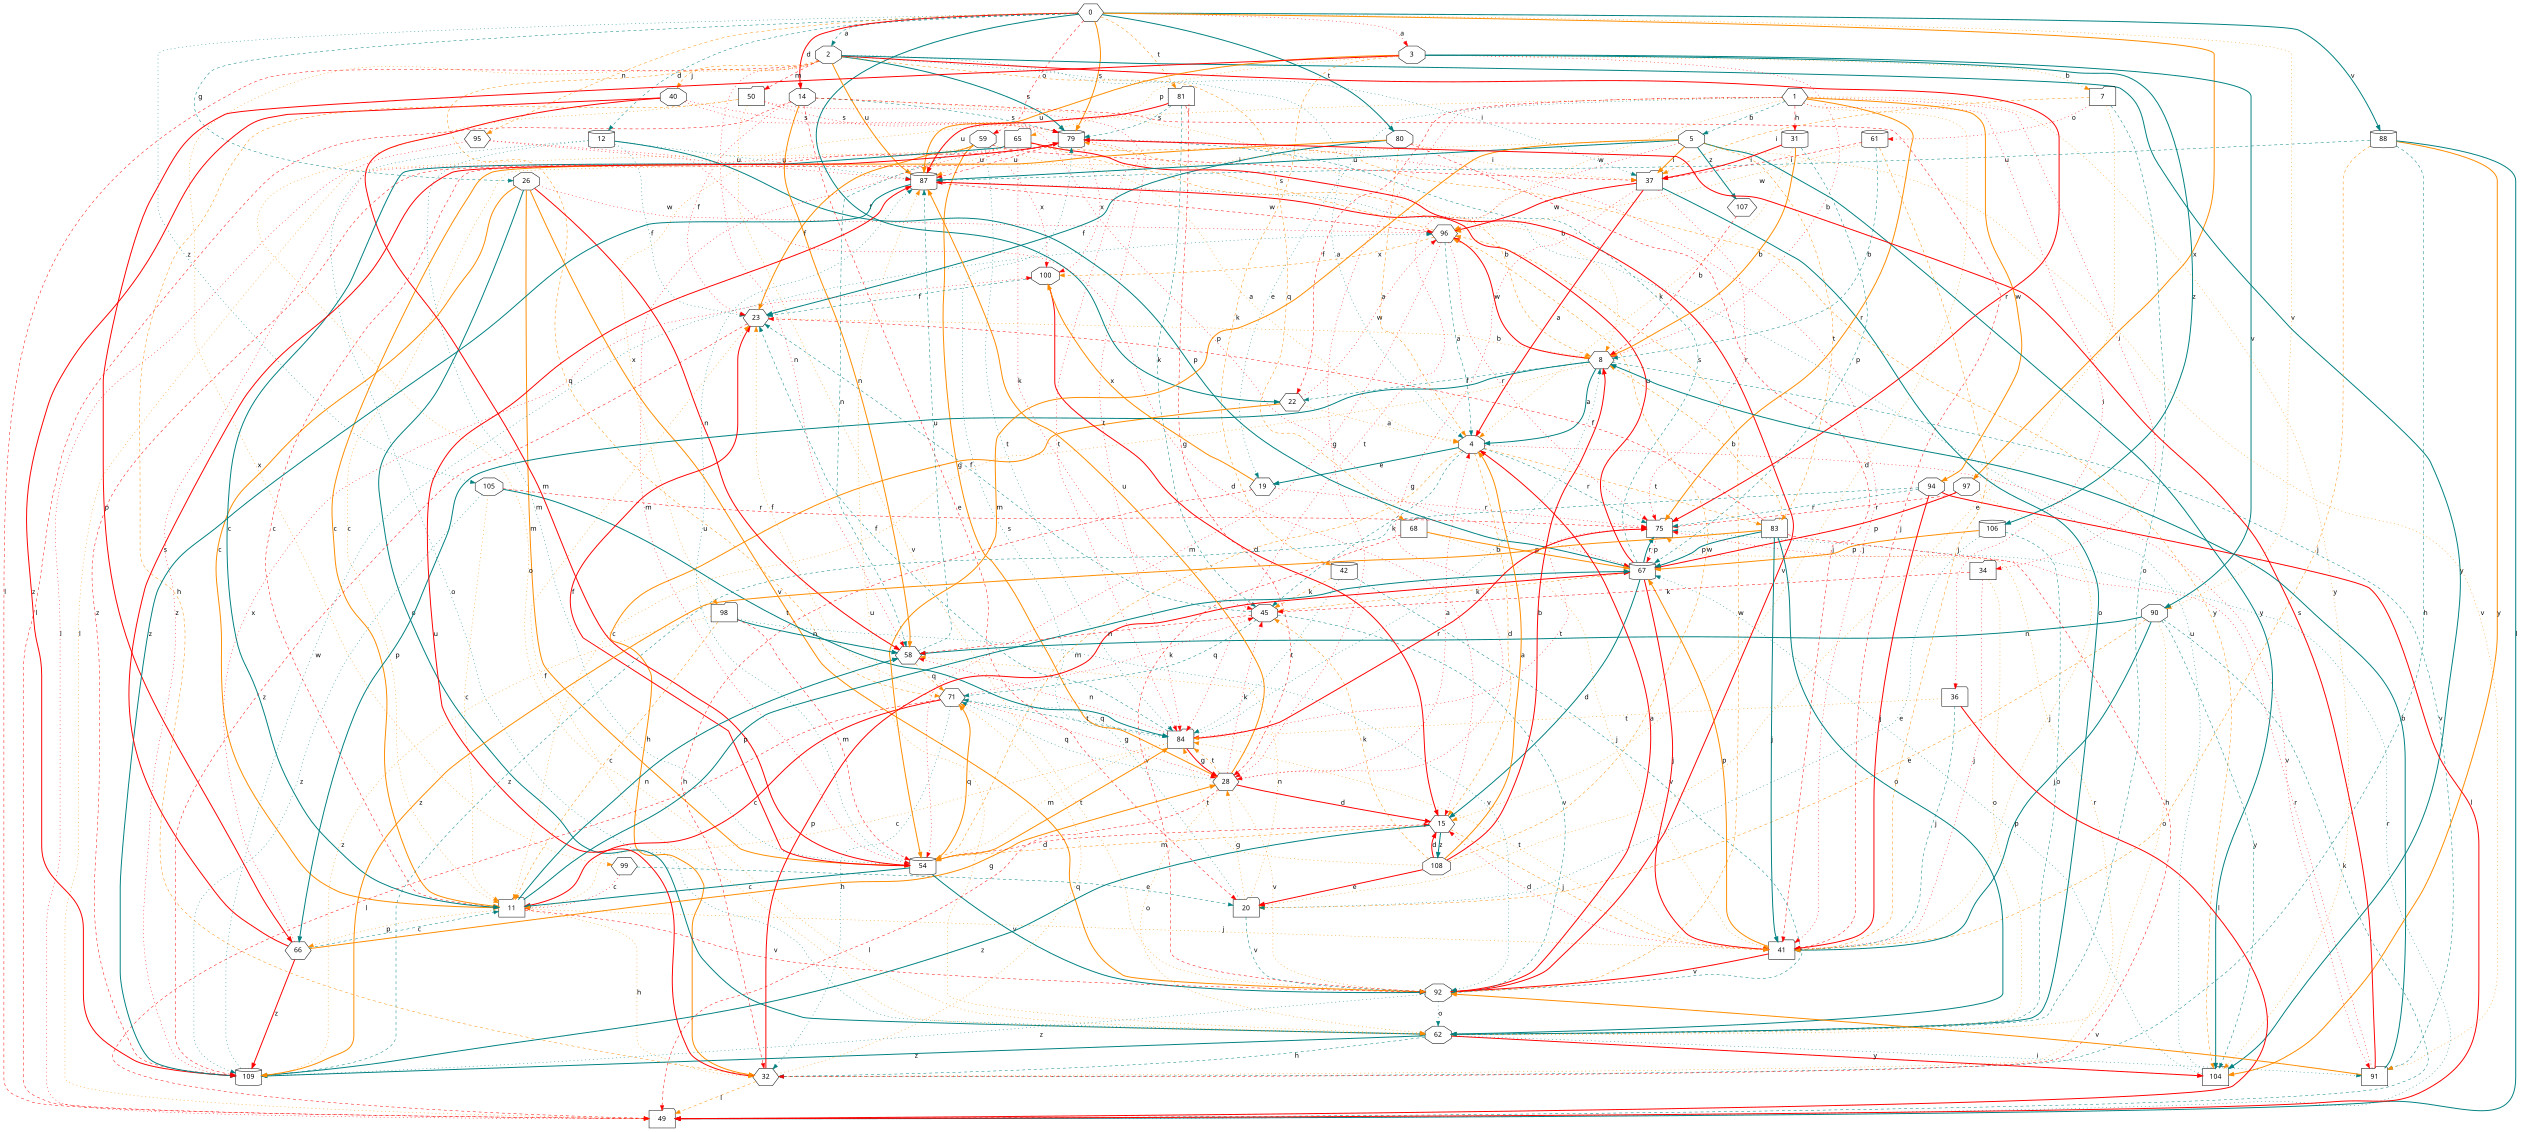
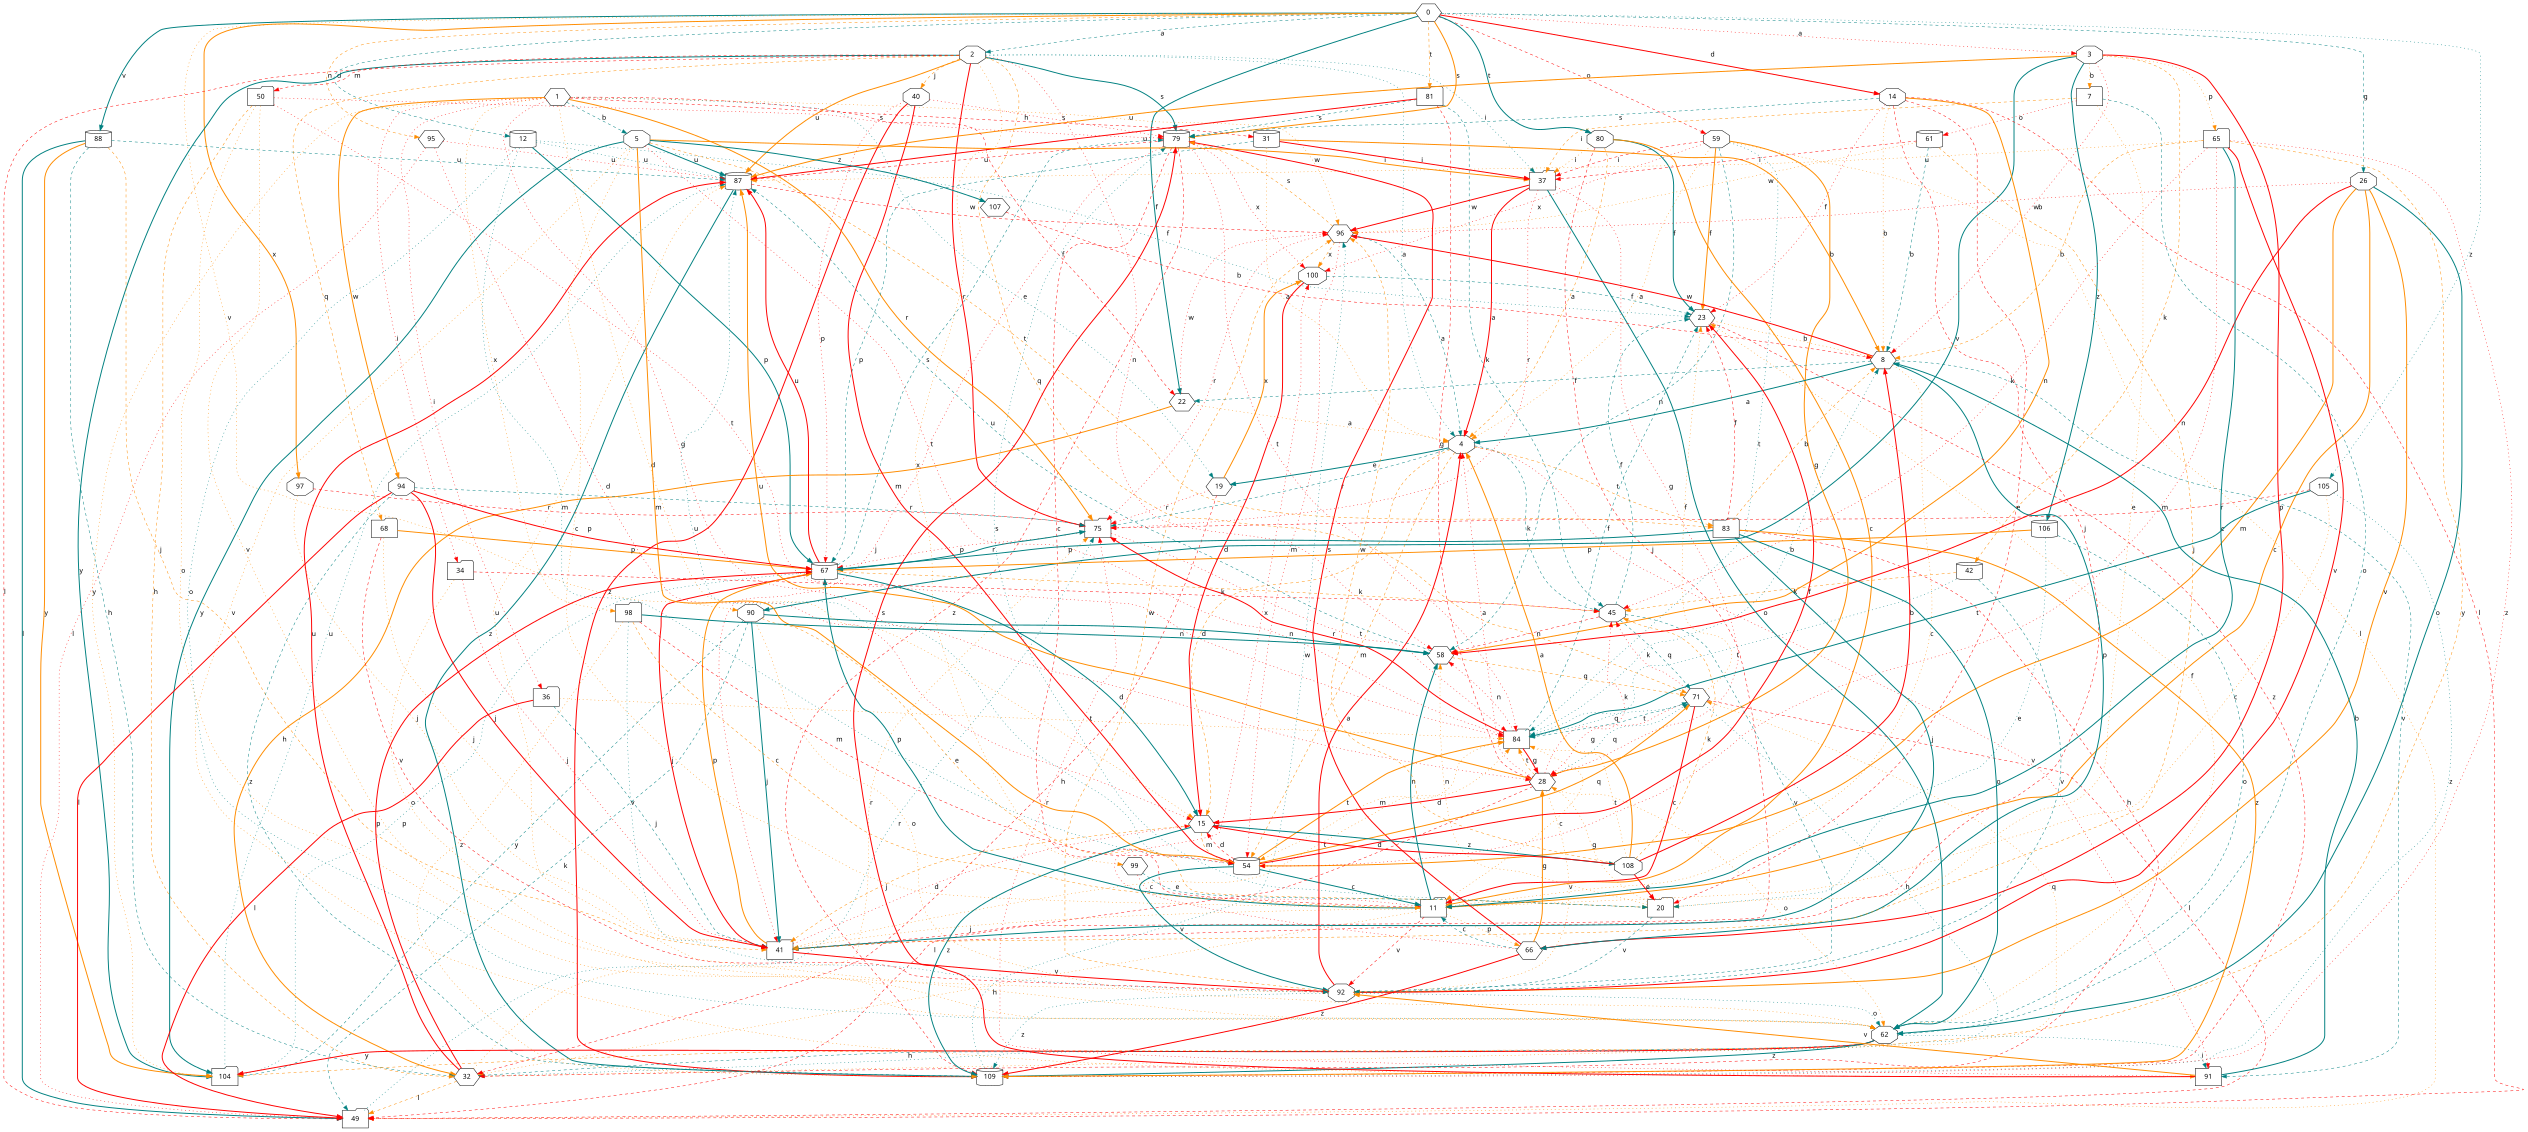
edge "31" -> "4": label "k" -> "a"
edge "97" -> "67": now "94" -> "67"
